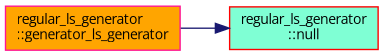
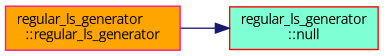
node "regular_ls_generator ::generator_ls_generator": label "regular_ls_generator ::generator_ls_generator" -> "regular_ls_generator ::regular_ls_generator"
